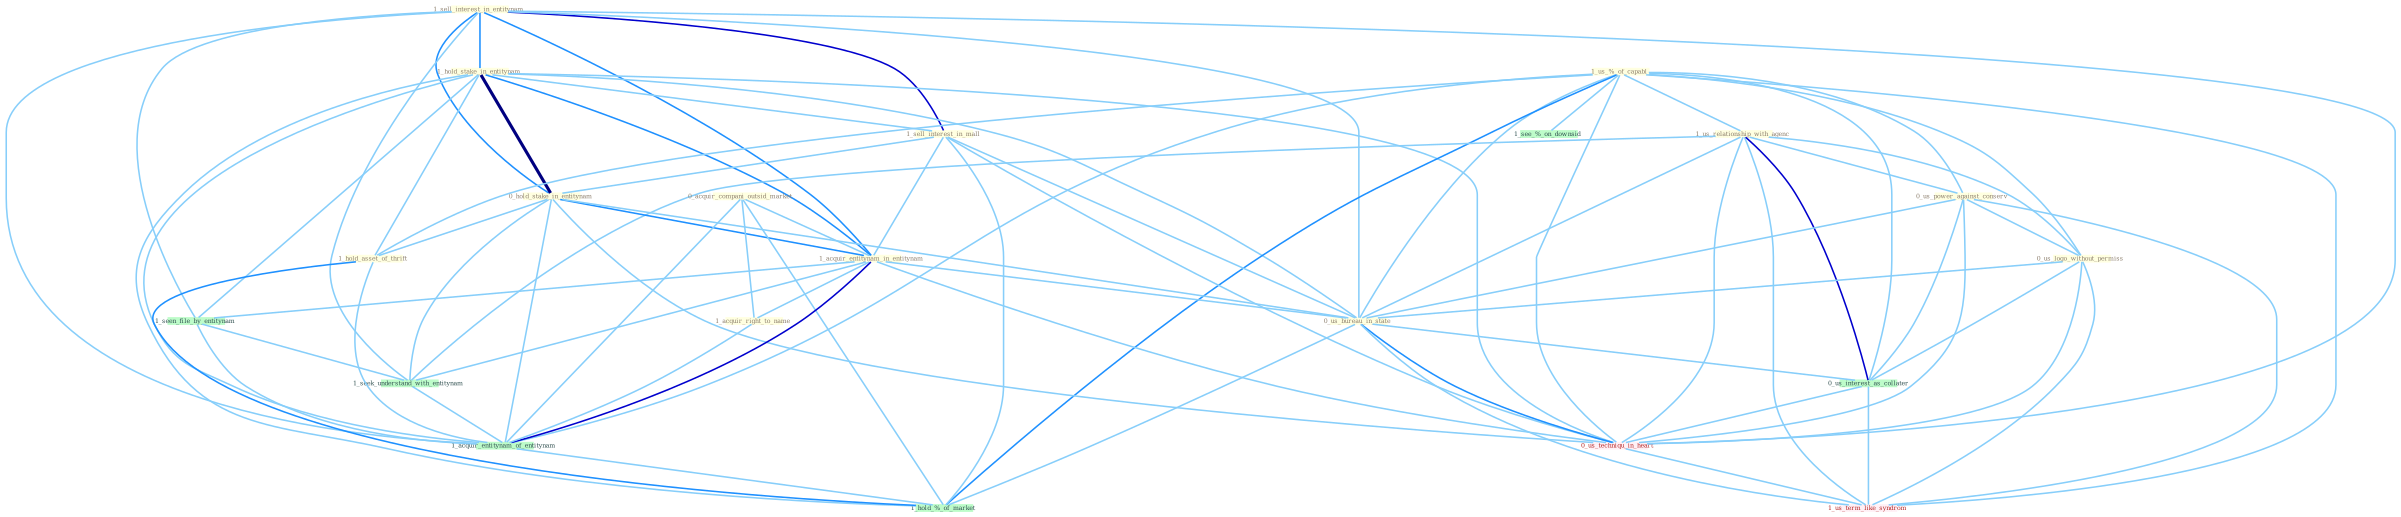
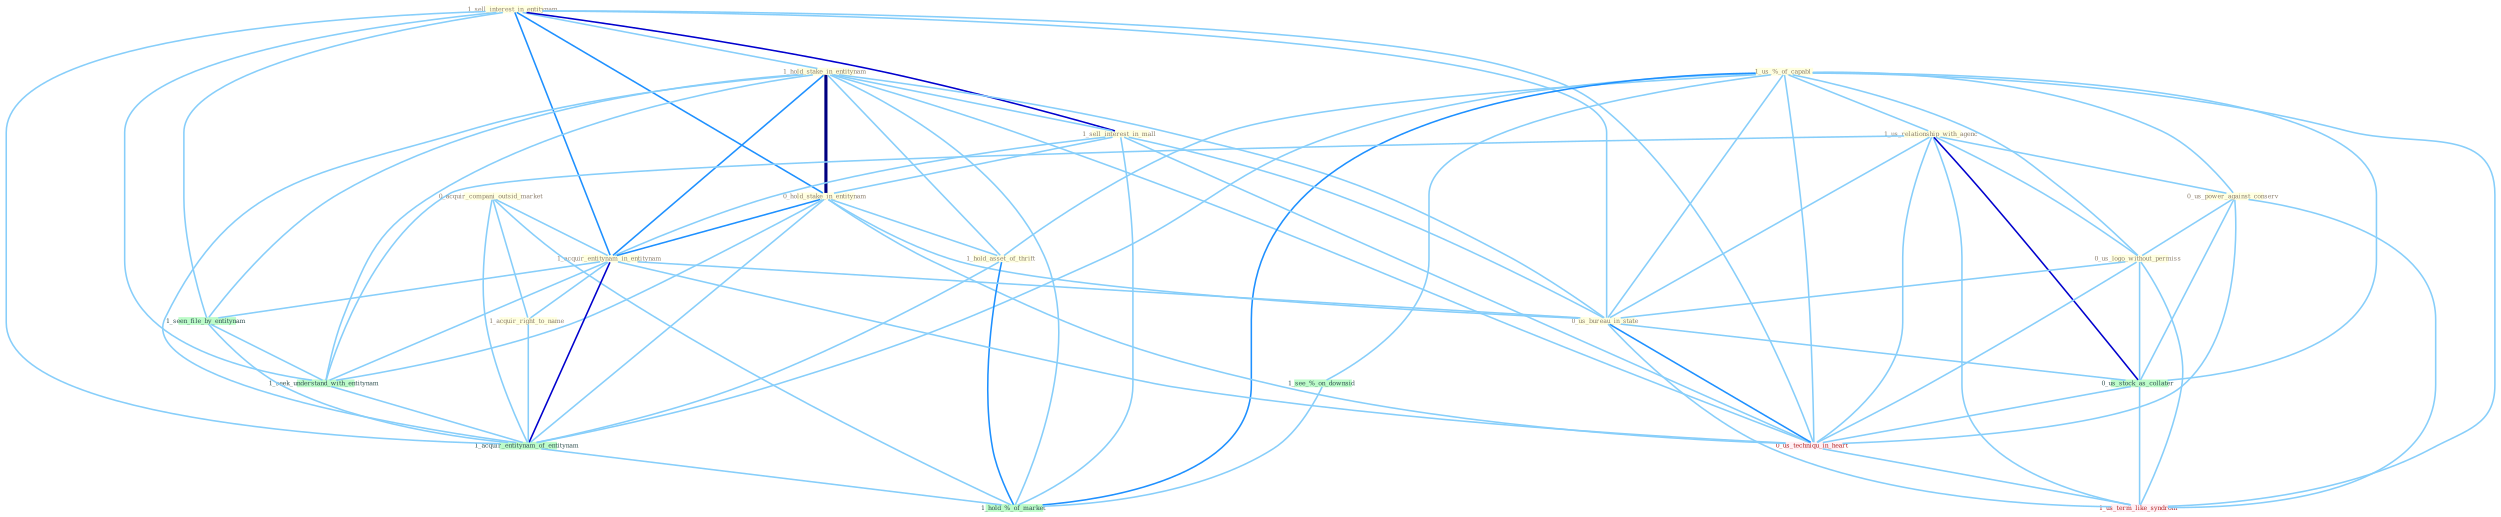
edge "1_sell_interest_in_entitynam" -- "1_hold_stake_in_entitynam": color #1e90ff -> #87cefa
edge "1_hold_stake_in_entitynam" -- "1_seek_understand_with_entitynam": added
edge "0_us_power_against_conserv" -- "0_us_bureau_in_state": removed
node "0_us_interest_as_collater": label "0_us_interest_as_collater" -> "0_us_stock_as_collater"
edge "0_us_bureau_in_state" -- "1_hold_%_of_market": now "1_see_%_on_downsid" -- "1_hold_%_of_market"
